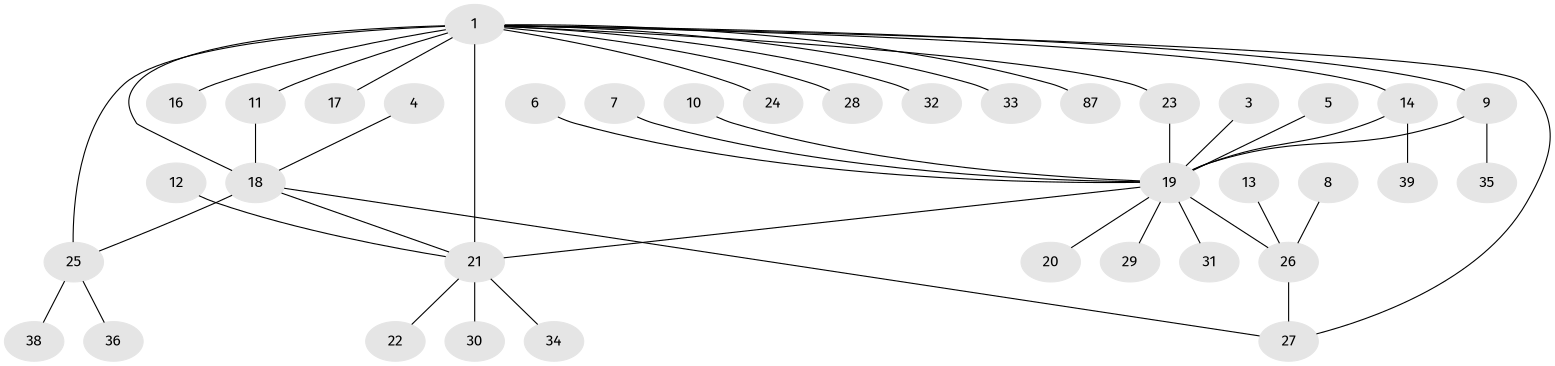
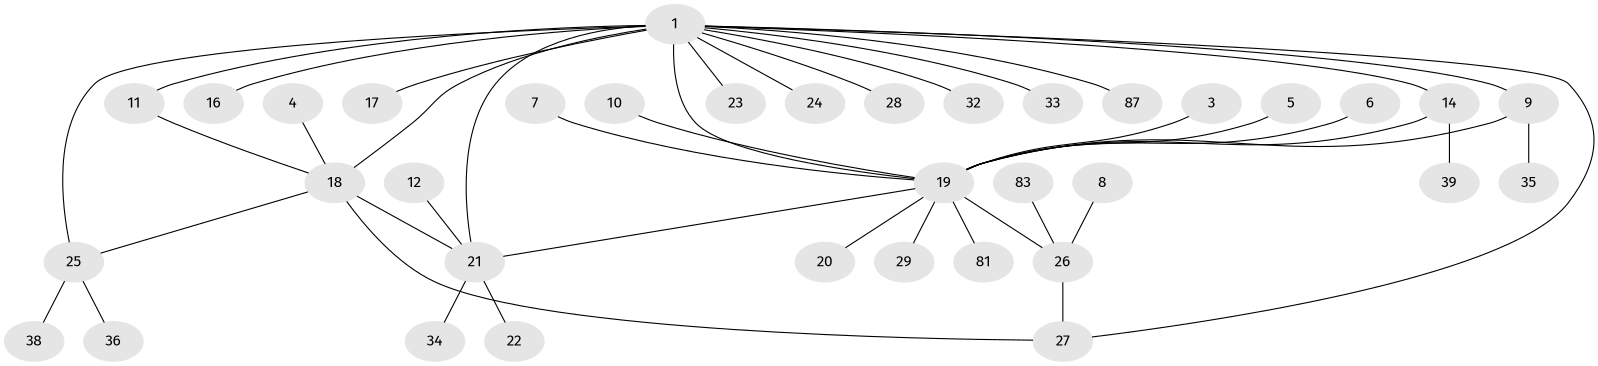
edge "23" -- "19": now "1" -- "19"
node "13": label "13" -> "83"
node "31": label "31" -> "81"
node "30": removed
